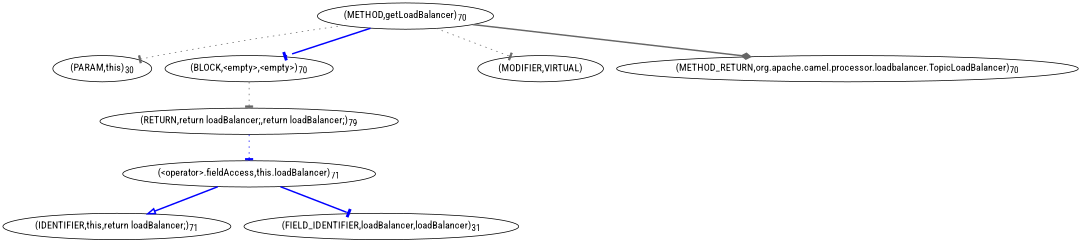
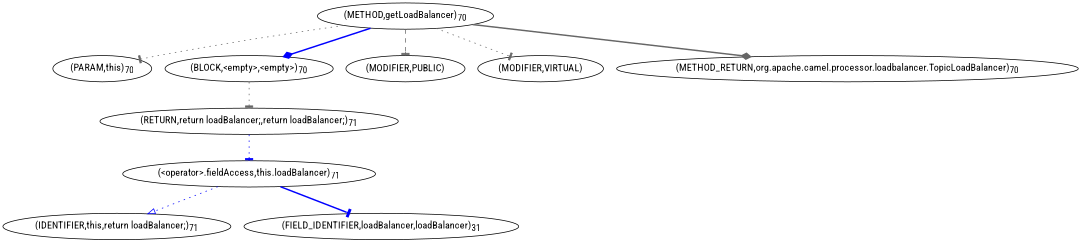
edge "(METHOD,getLoadBalancer)" -> "(BLOCK,<empty>,<empty>)": arrowhead tee -> diamond
node "(PARAM,this)": text "30" -> "70"
node "(MODIFIER,PUBLIC)": added
node "(RETURN,return loadBalancer;,return loadBalancer;)": text "79" -> "71"
edge "(<operator>.fieldAccess,this.loadBalancer)" -> "(IDENTIFIER,this,return loadBalancer;)": style bold -> dotted
